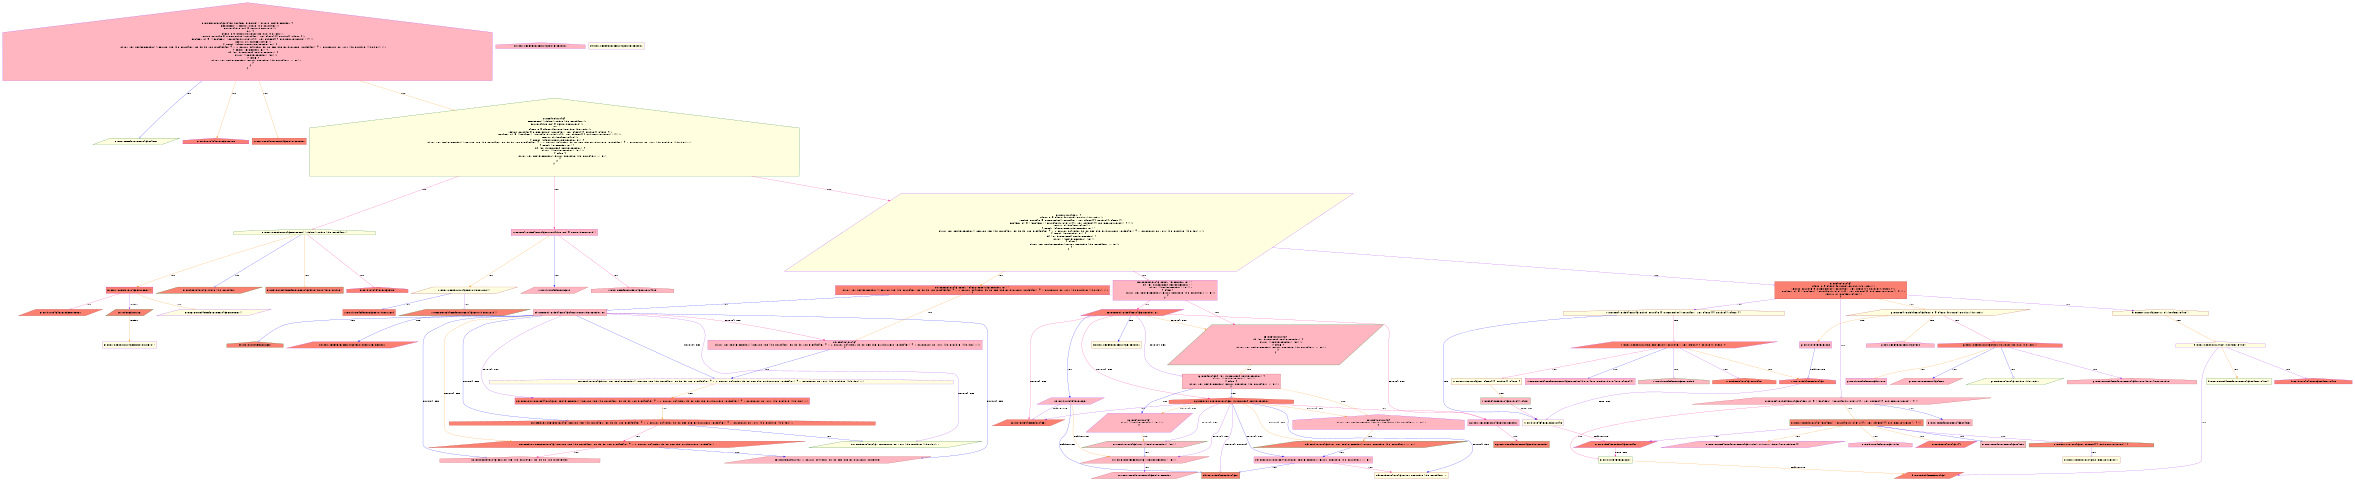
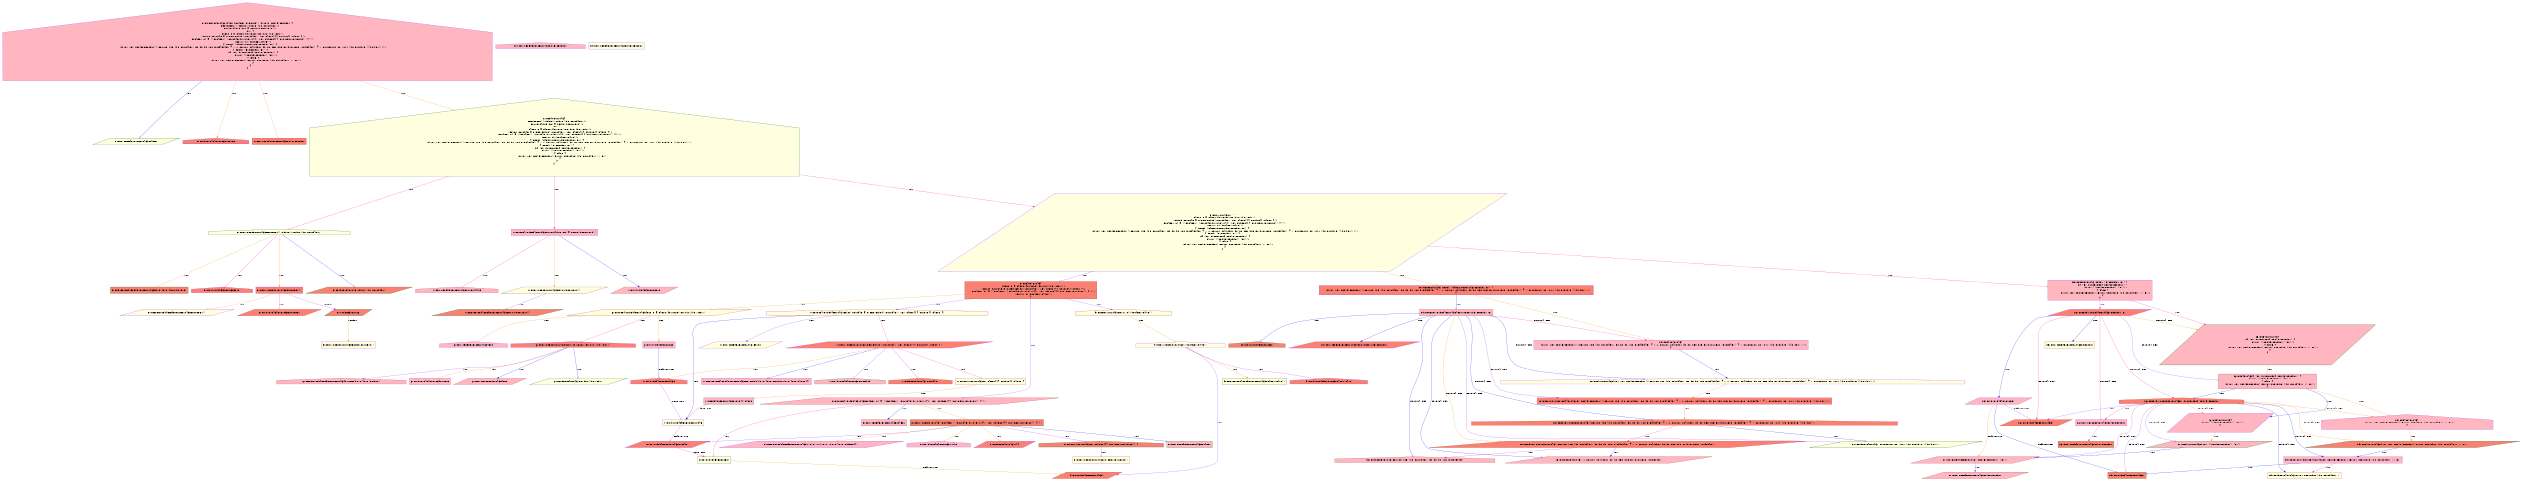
node "4:CtVirtualElement@setupKjcCommand": removed
node "7:CtTypeReferenceImpl@Method": added
edge "16:CtBinaryOperatorImpl@ex instanceof TaskException" -> "19:CtVariableReadImpl@ex": label "Control Control" -> "Control Dep"
